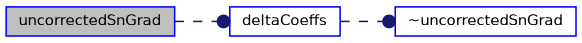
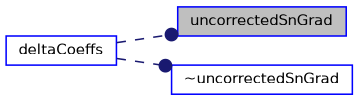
edge "uncorrectedSnGrad" -> "deltaCoeffs": reversed
